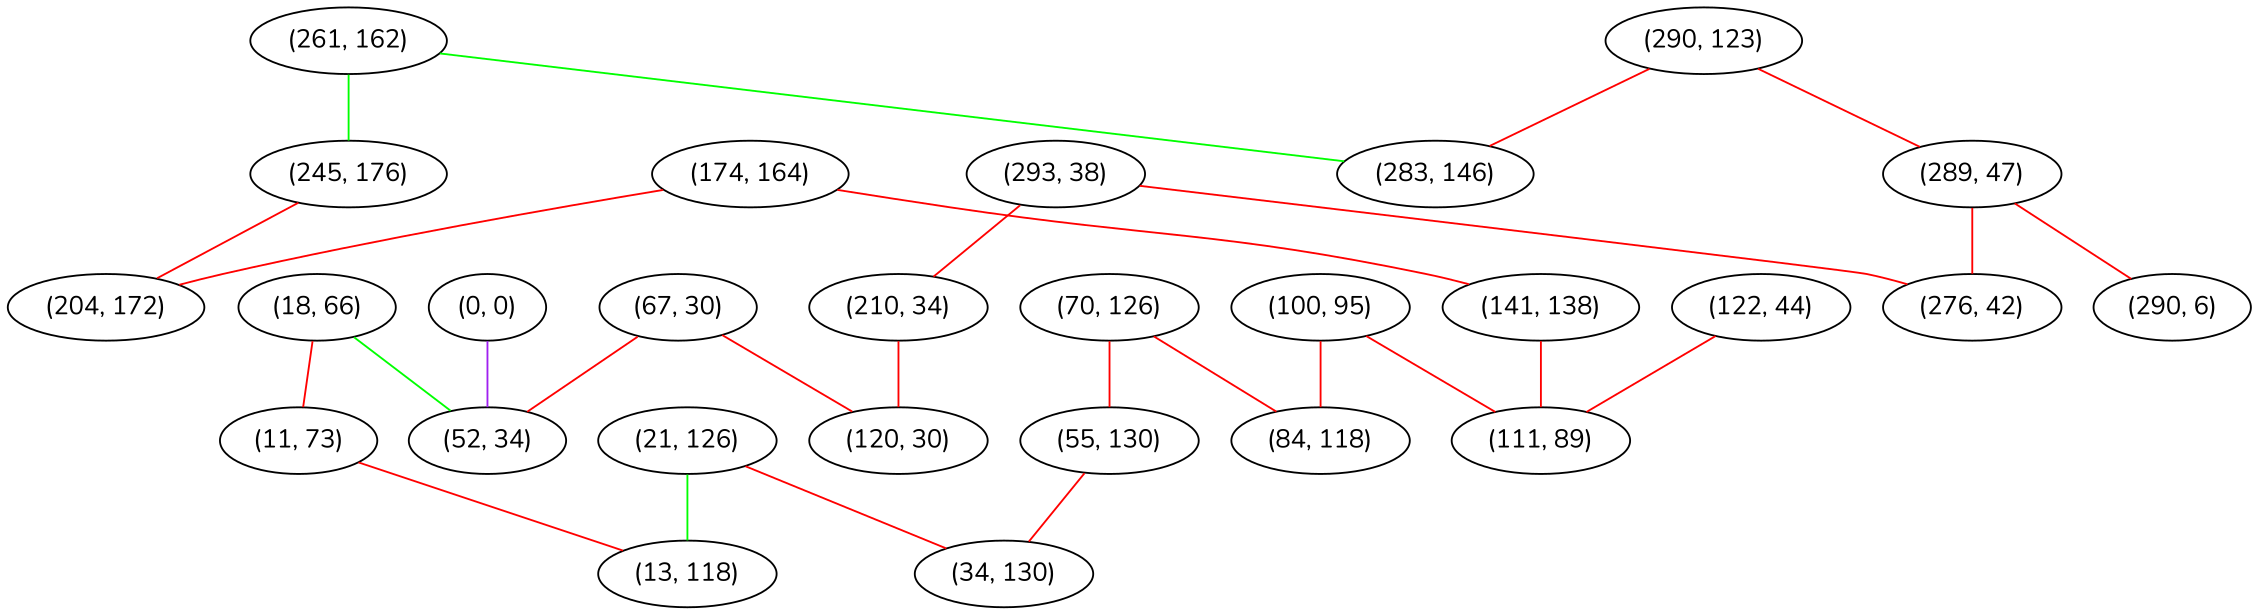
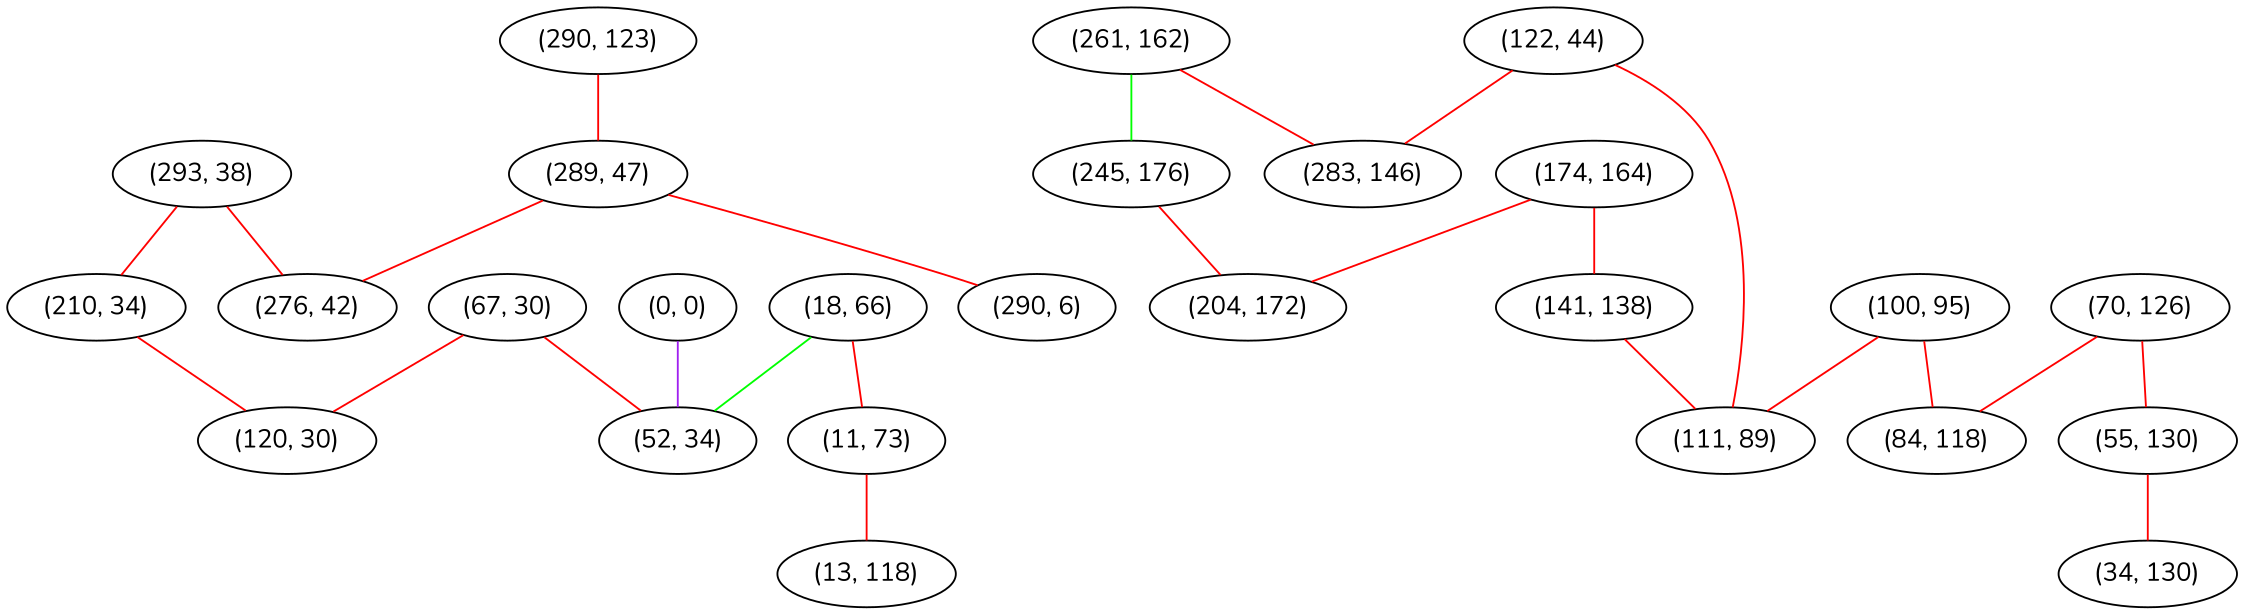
edge "(261, 162)" -- "(283, 146)": color green -> red
edge "(290, 123)" -- "(283, 146)": now "(122, 44)" -- "(283, 146)"
node "(21, 126)": removed
